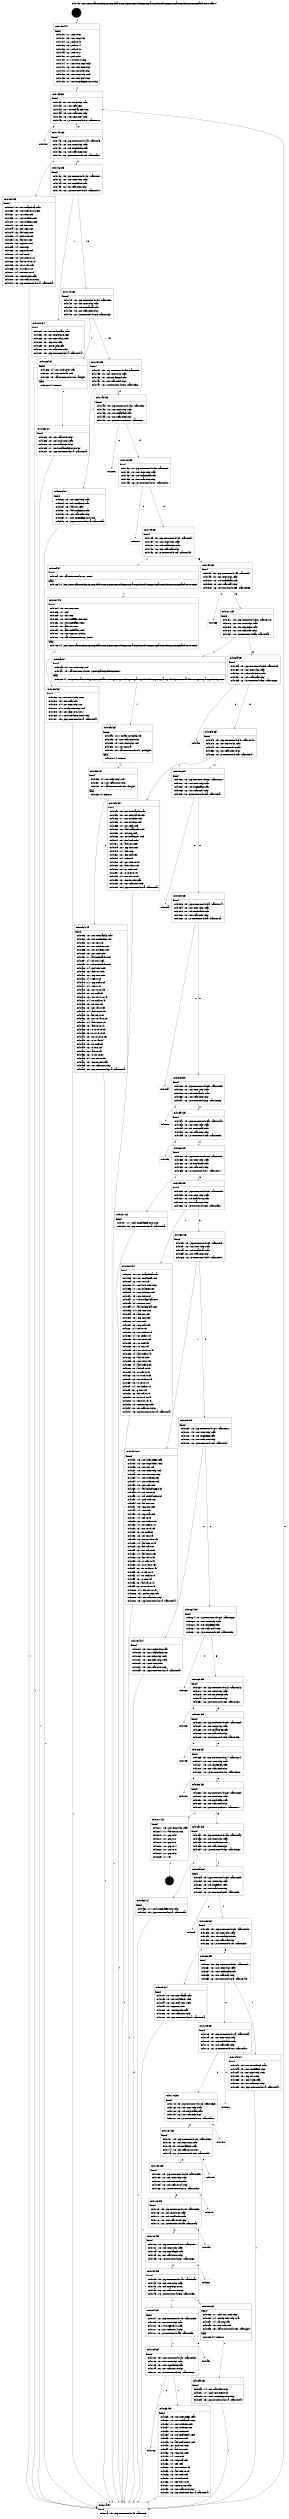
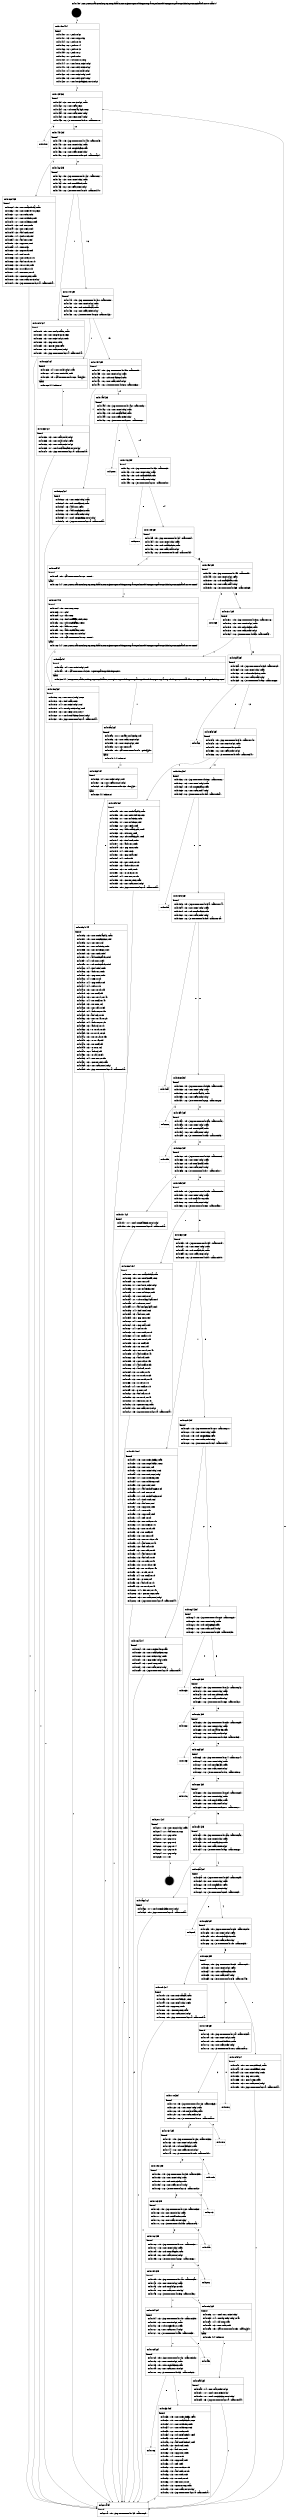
edge "0x401449 [25]" -> "0x40142f [26]": reversed
